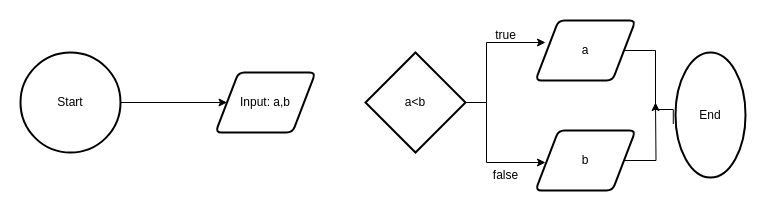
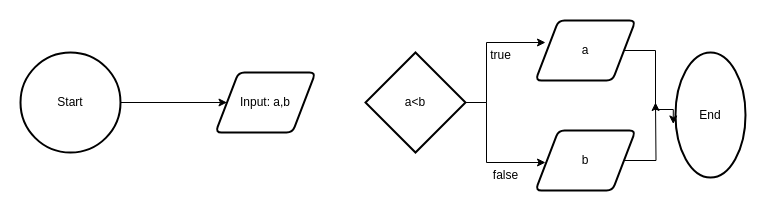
node "true": moved (506, 36) -> (501, 56)
edge "a" -- "End": arrowhead none -> classic
